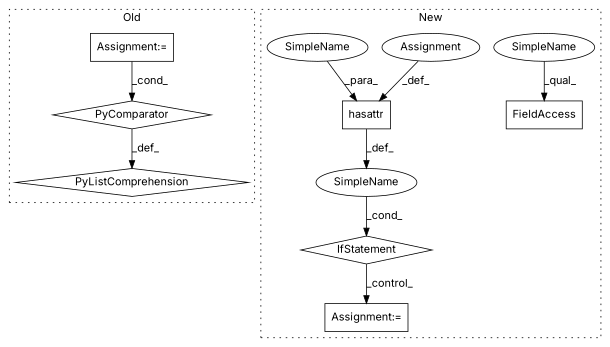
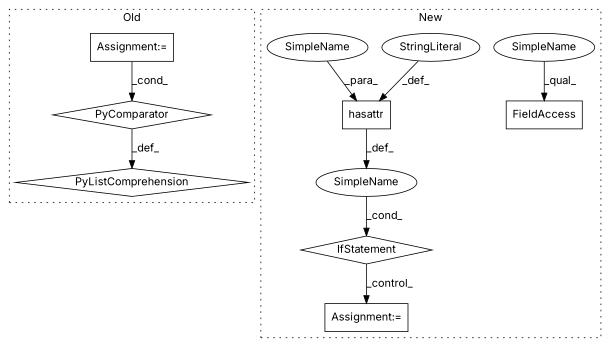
node "Assignment": label "Assignment" -> "StringLiteral"
